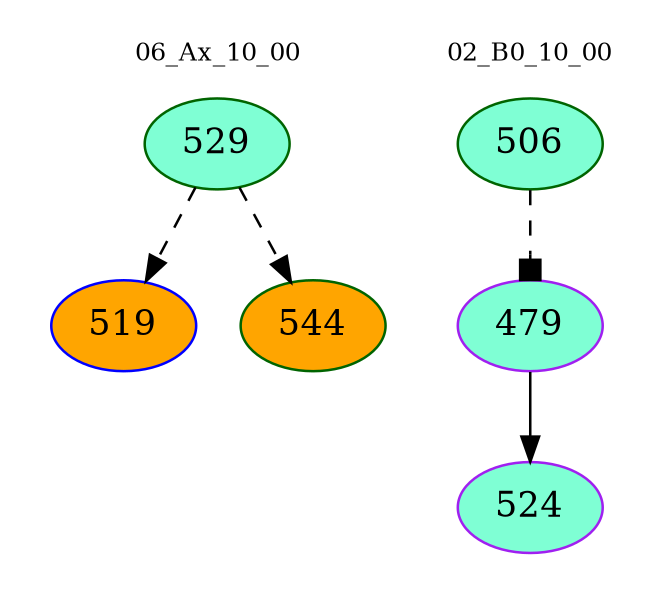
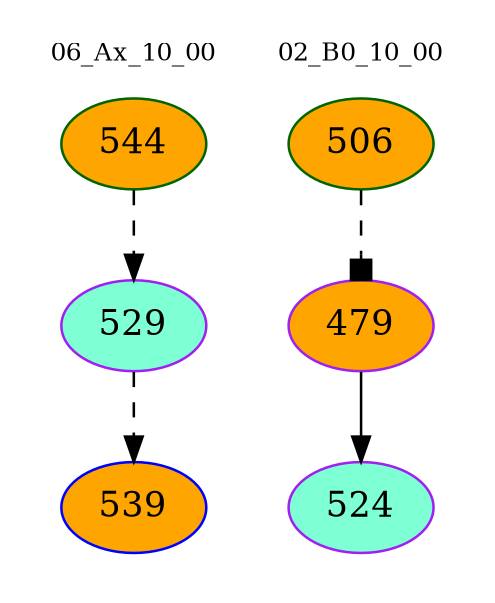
node "529": color darkgreen -> purple
node "506": fillcolor aquamarine -> orange
edge "529" -> "544": reversed
node "519": label "519" -> "539"
node "479": fillcolor aquamarine -> orange
